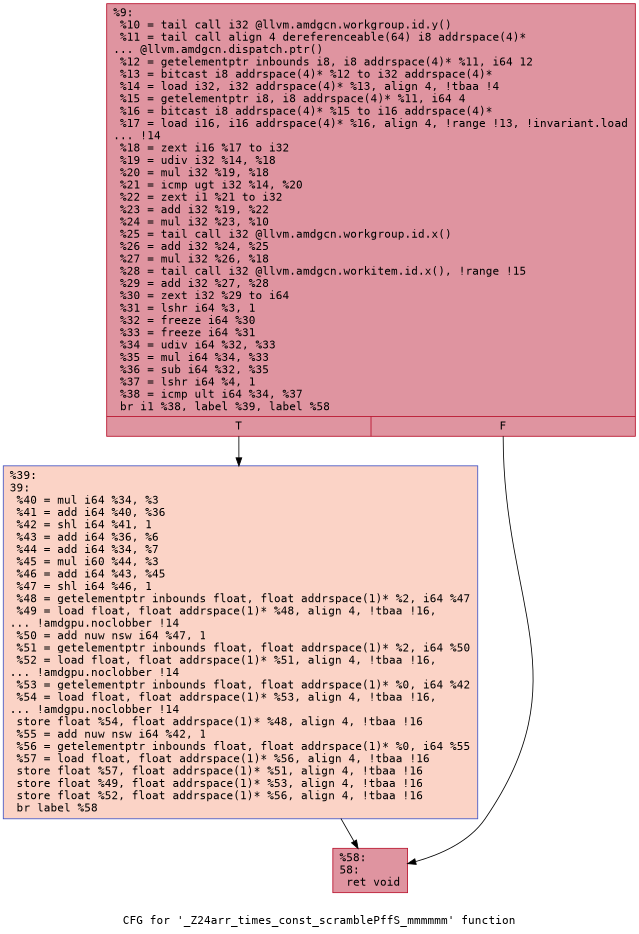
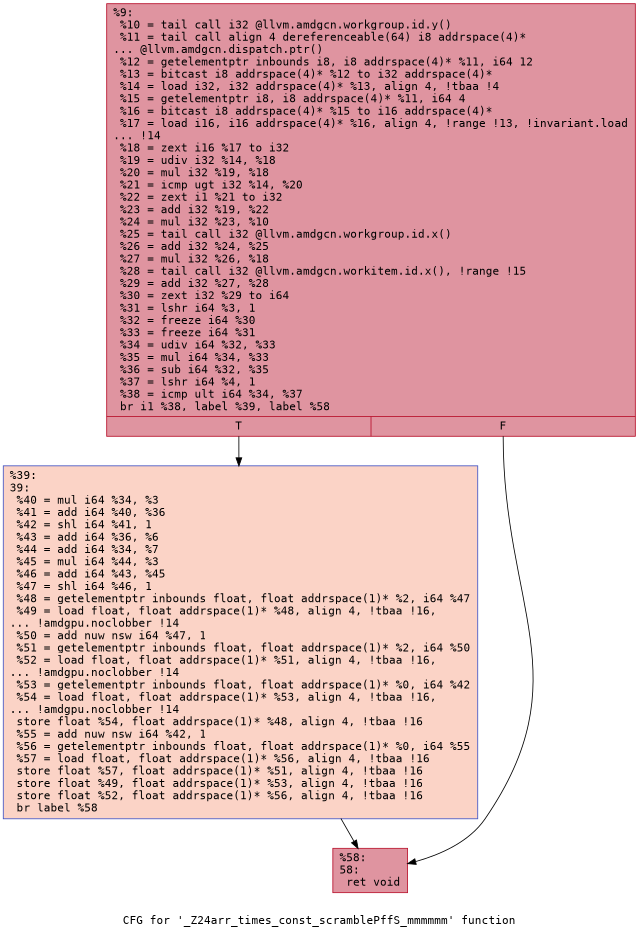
node "%39:": text "%45 = mul i60 %44, %3" -> "%45 = mul i64 %44, %3"
